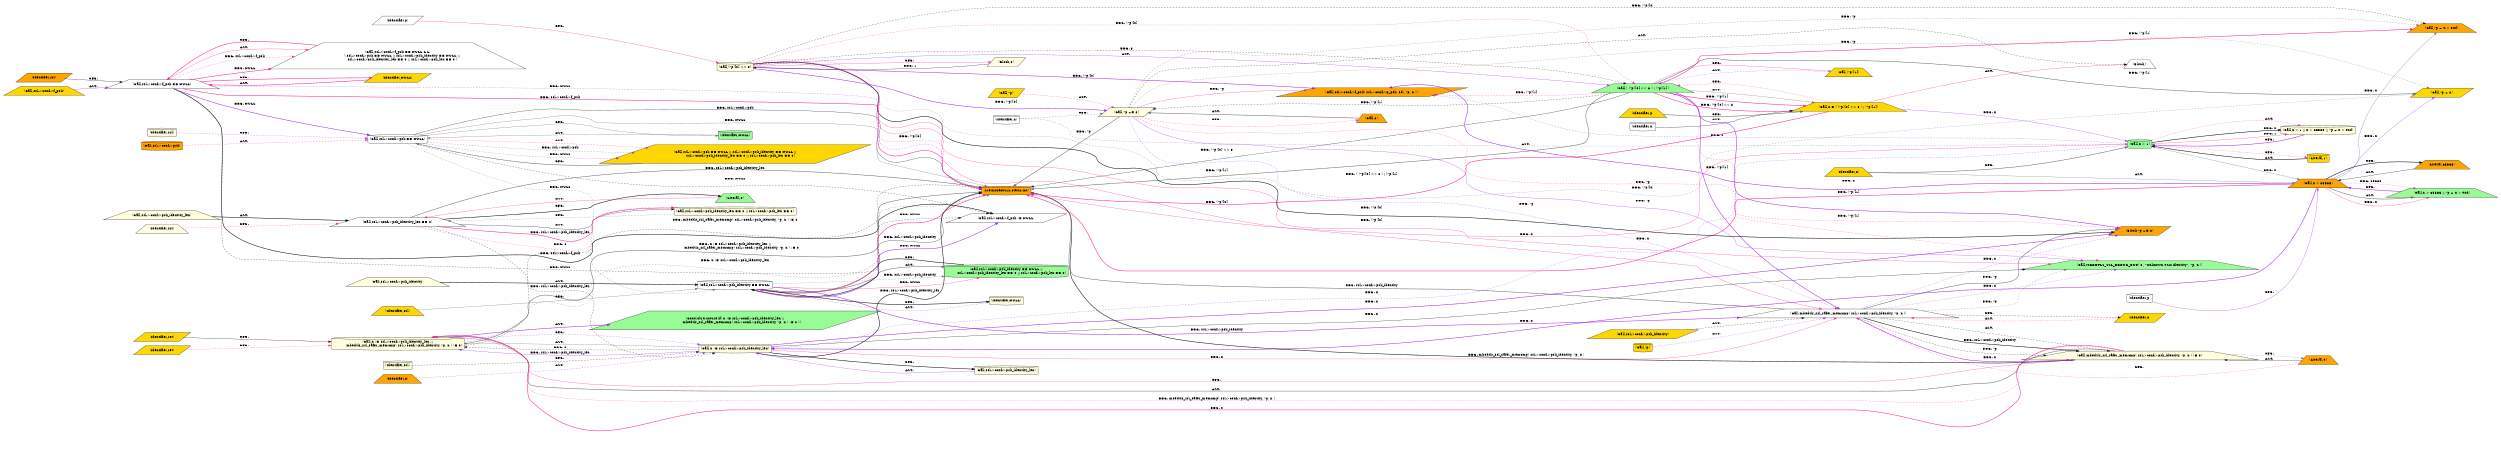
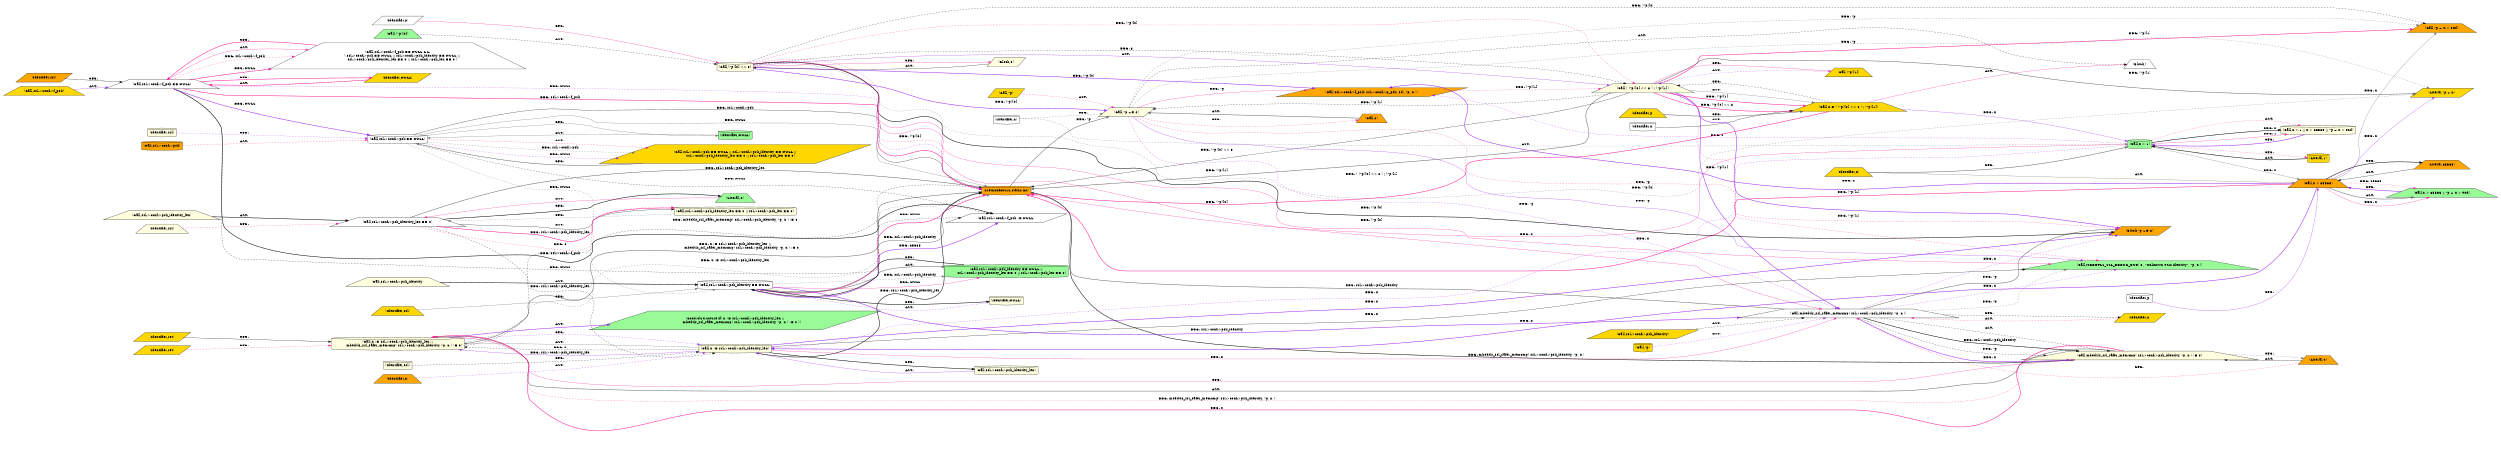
node "(Call,(*p)[0])": added
edge "(Block,8)" -> "(Call,(*p)[0] << 8)": label "DDG: 1" -> "AST: "
edge "(Call,n = ( (*p)[0] << 8 ) | (*p)[1])" -> "(Call,( (*p)[0] << 8 ) | (*p)[1])": color deeppink -> black
node "(Call,( (*p)[0] << 8 ) | (*p)[1])": fillcolor palegreen -> lightyellow
node "(Call,*p + n)": label "(Call,*p + n)" -> "(Literal,*p + n)"
edge "(Call,( (*p)[0] << 8 ) | (*p)[1])" -> "(Call,ssl->conf->f_psk( ssl->conf->p_psk, ssl, *p, n ))": reversed
edge "(Call,*p += 2)" -> "(MethodReturn,static int)": reversed
edge "(Call,ssl->conf->psk_identity == NULL)" -> "(Call,ssl->conf->f_psk != NULL)": label "DDG: NULL" -> "DDG: 65535"
